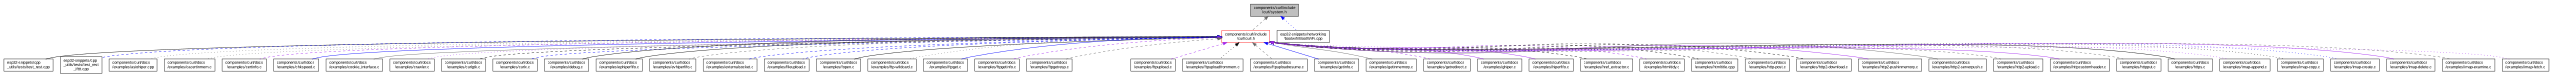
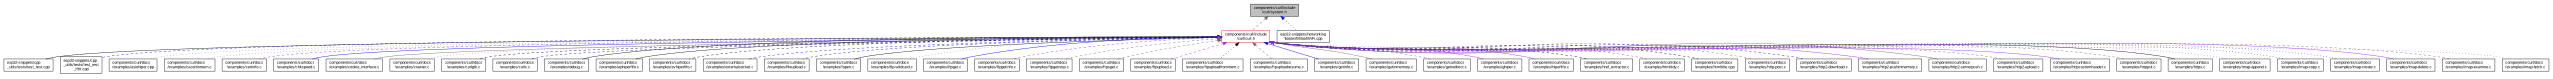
edge "components/curl/docs /examples/evhiperfifo.c" -> "components/curl/include /curl/curl.h": color gray40 -> black
edge "components/curl/docs /examples/http2-download.c" -> "components/curl/include /curl/curl.h": color black -> blue
node "components/curl/docs /examples/ftpsget.c": added
